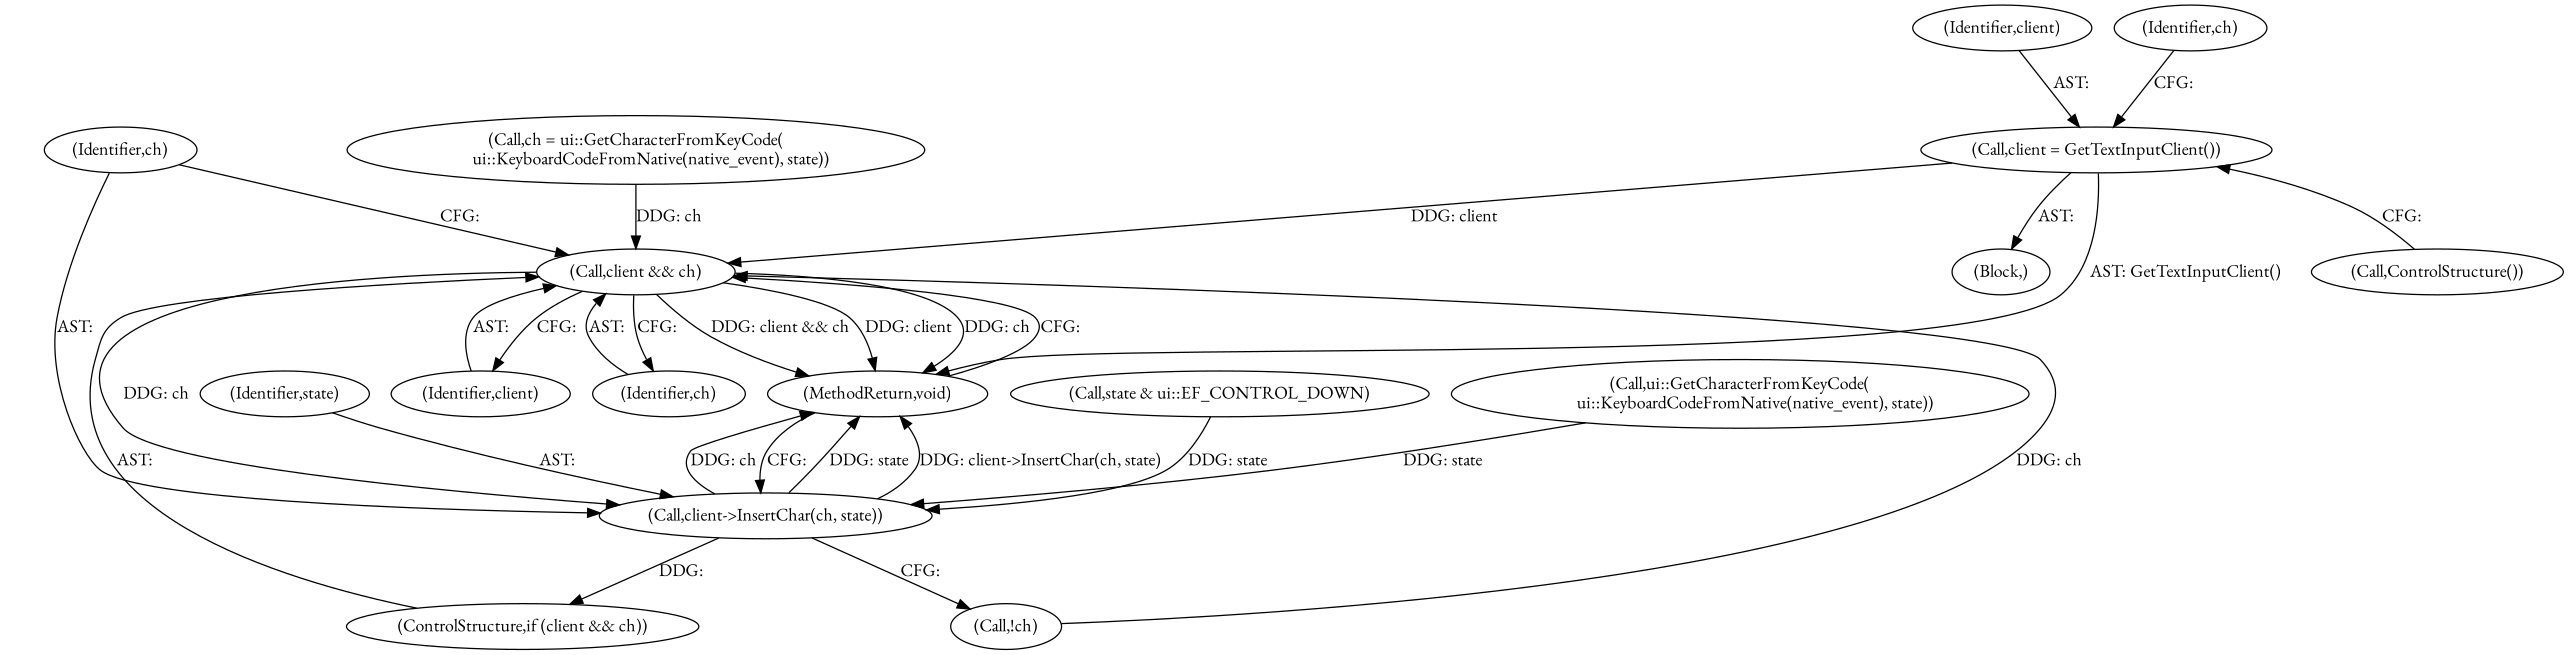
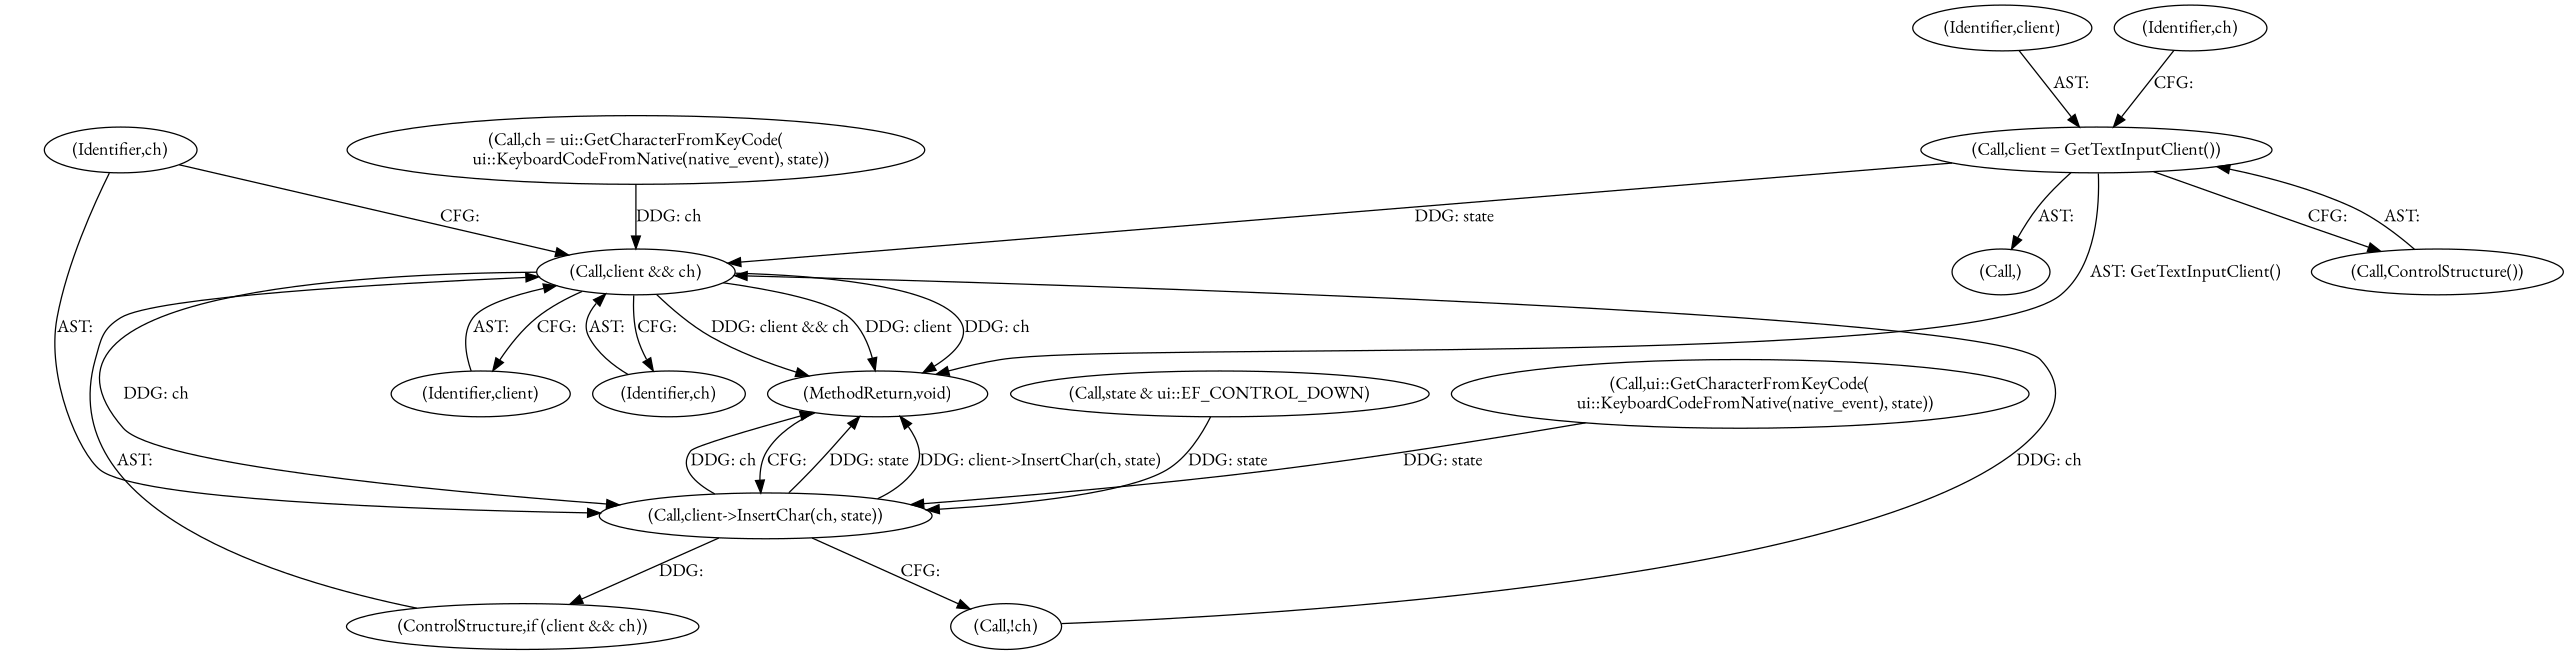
edge "(Call,client = GetTextInputClient())" -> "(Call,ControlStructure())": added, label "CFG:"
edge "(Call,client = GetTextInputClient())" -> "(Call,client && ch)": label "DDG: client" -> "DDG: state"
edge "(Call,ControlStructure())" -> "(Call,client = GetTextInputClient())": label "CFG: " -> "AST: "
node "(Block,)": label "(Block,)" -> "(Call,)"
edge "(MethodReturn,void)" -> "(Call,client && ch)": removed, label "CFG:"
node "(Identifier,state)": removed
